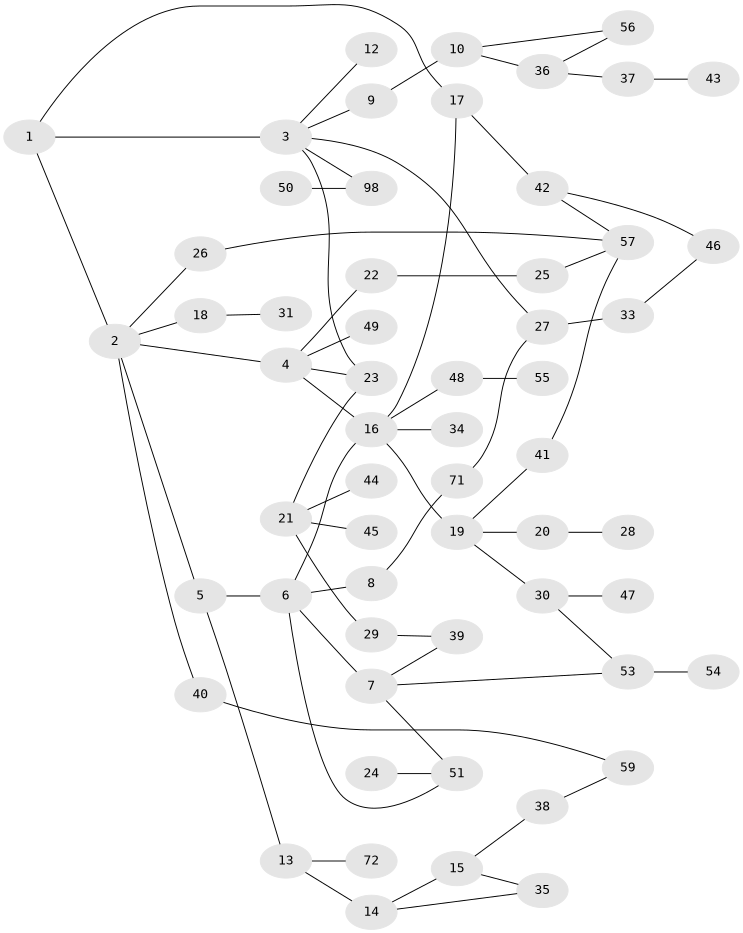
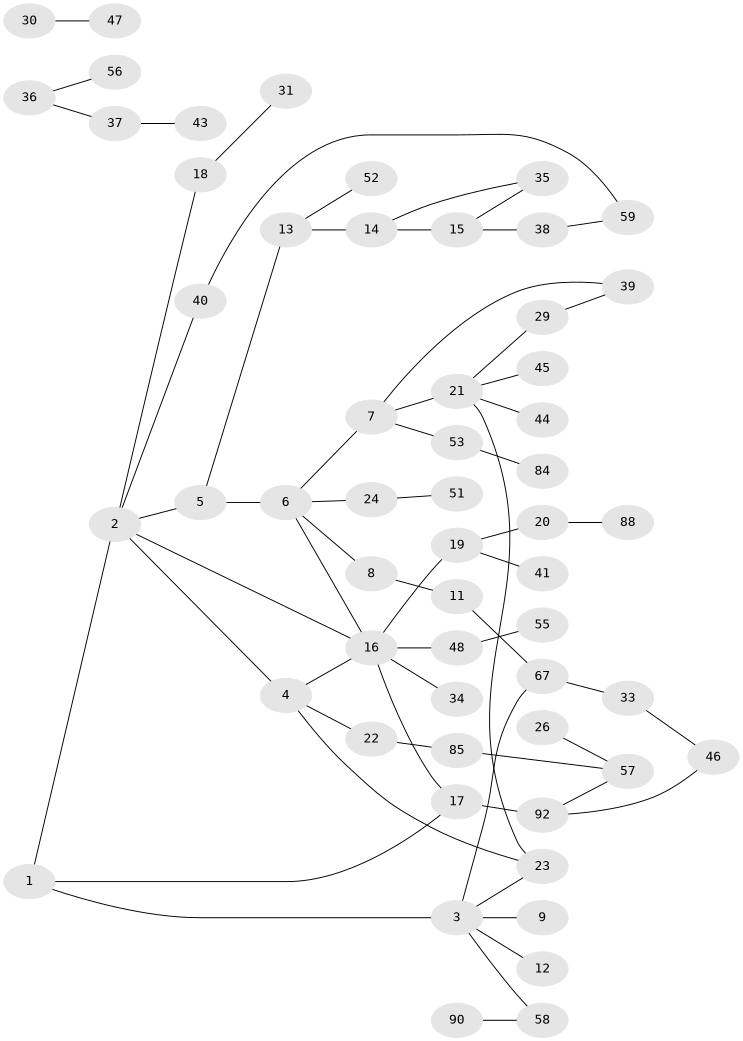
node "10": removed
node "50": label "50" -> "90"
node "98": label "98" -> "58"
node "42": label "42" -> "92"
node "25": label "25" -> "85"
edge "26" -- "2": now "16" -- "2"
node "49": removed
node "27": label "27" -> "67"
edge "57" -- "41": removed
node "71": label "71" -> "11"
node "28": label "28" -> "88"
edge "19" -- "30": removed
edge "30" -- "53": removed
node "54": label "54" -> "84"
edge "7" -- "51": now "7" -- "21"
edge "6" -- "51": now "6" -- "24"
node "72": label "72" -> "52"
